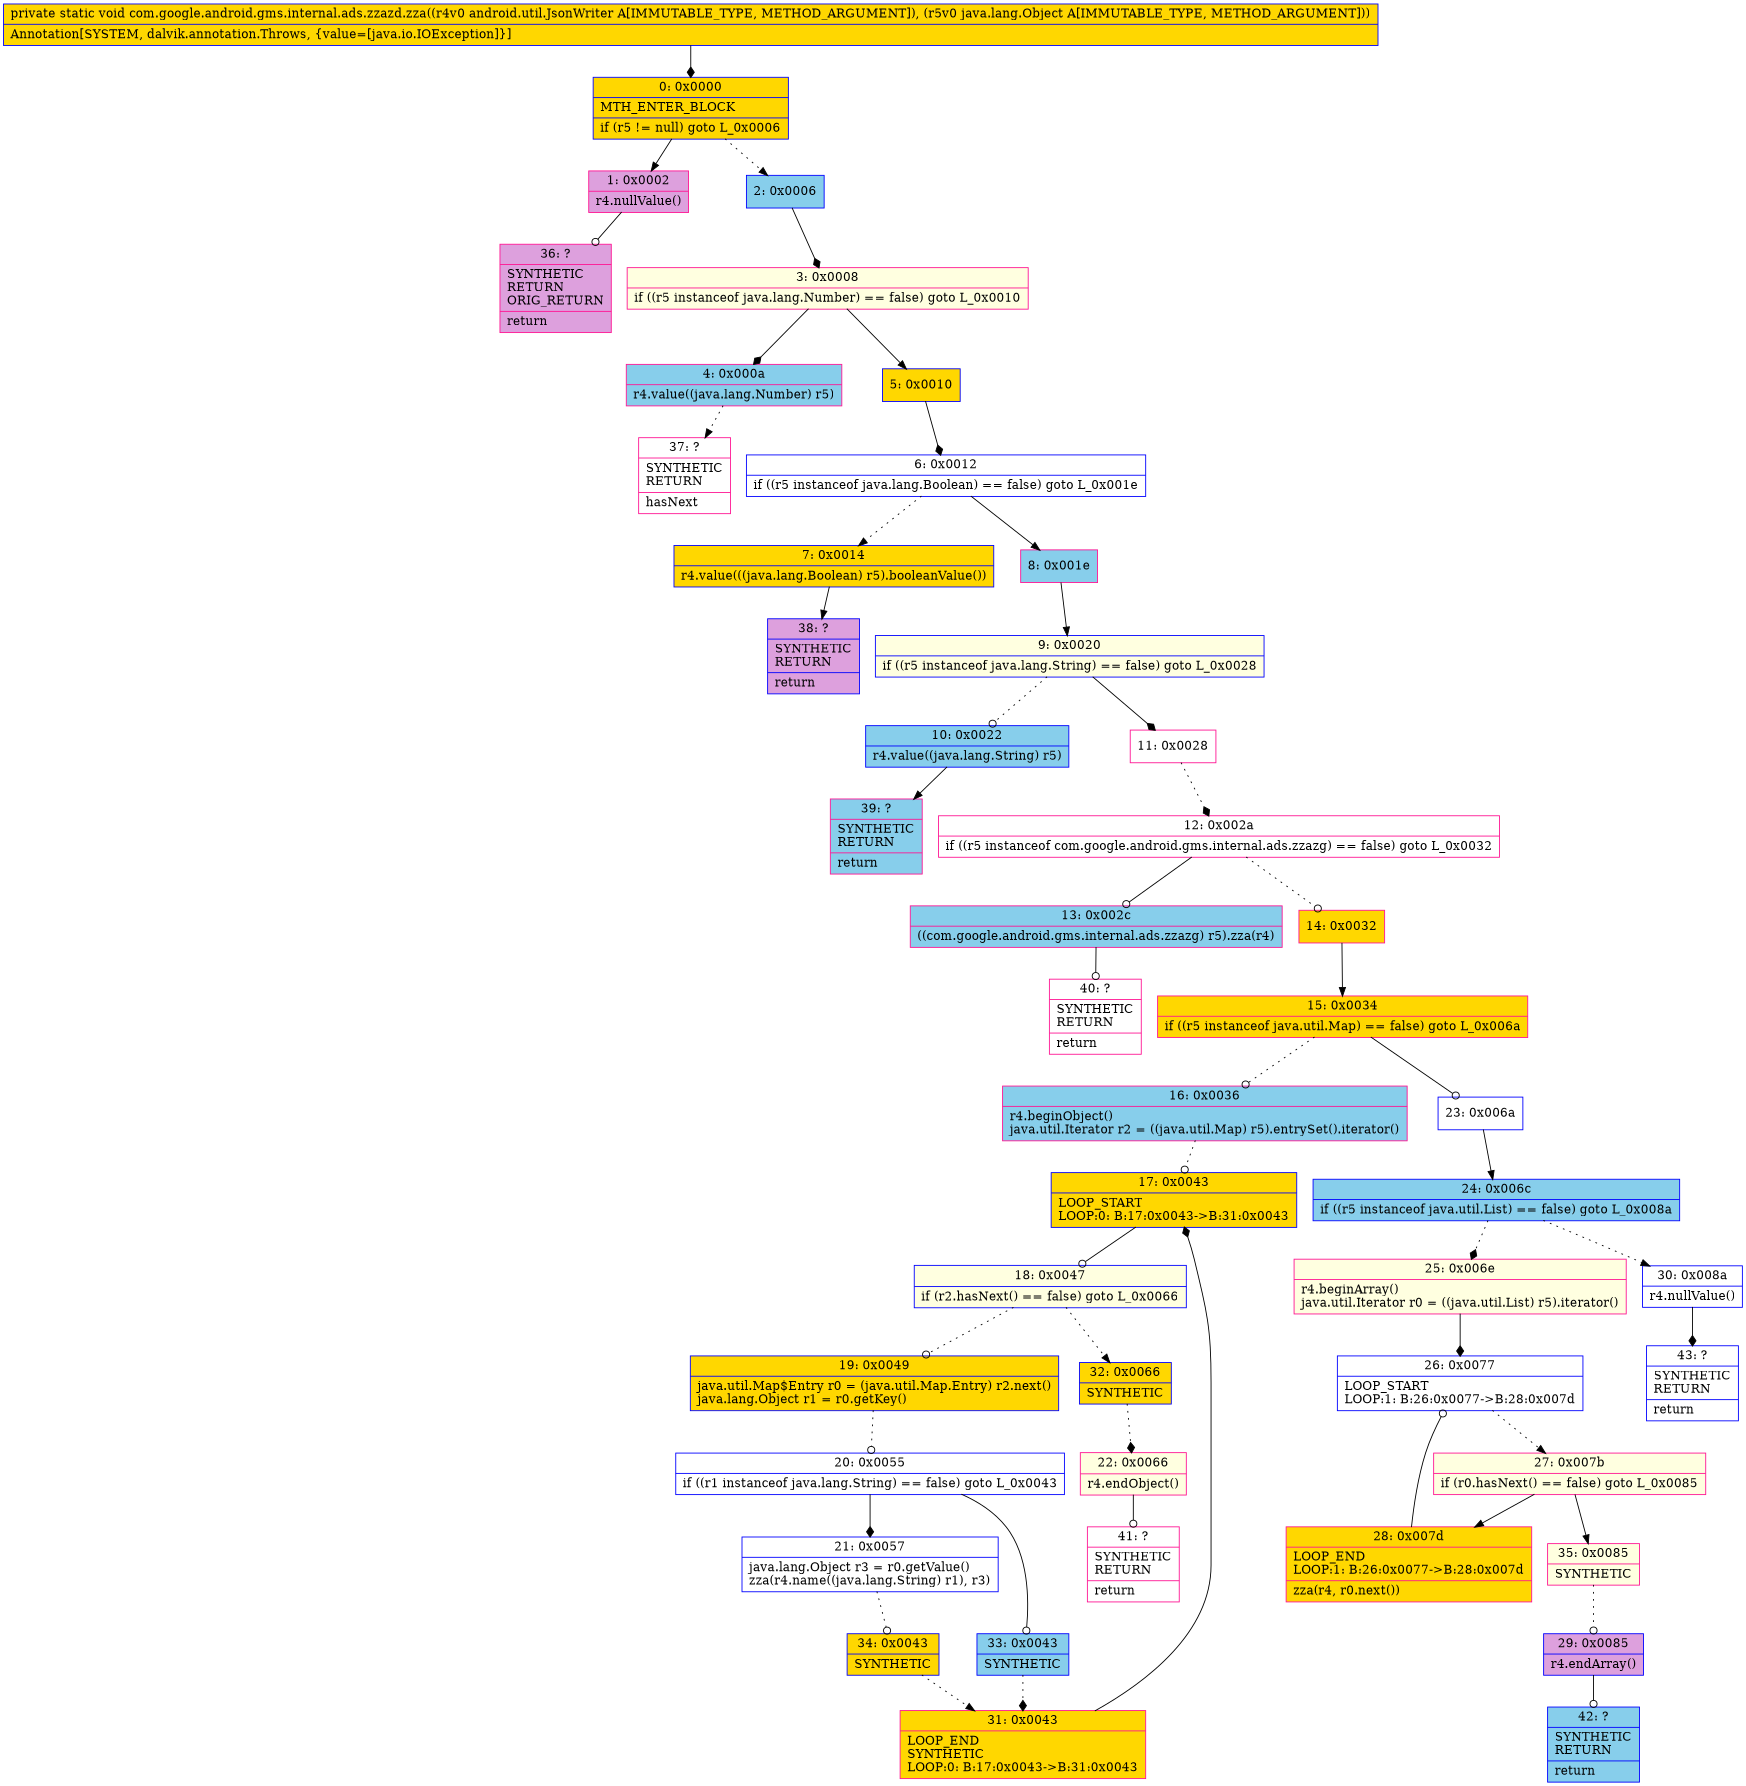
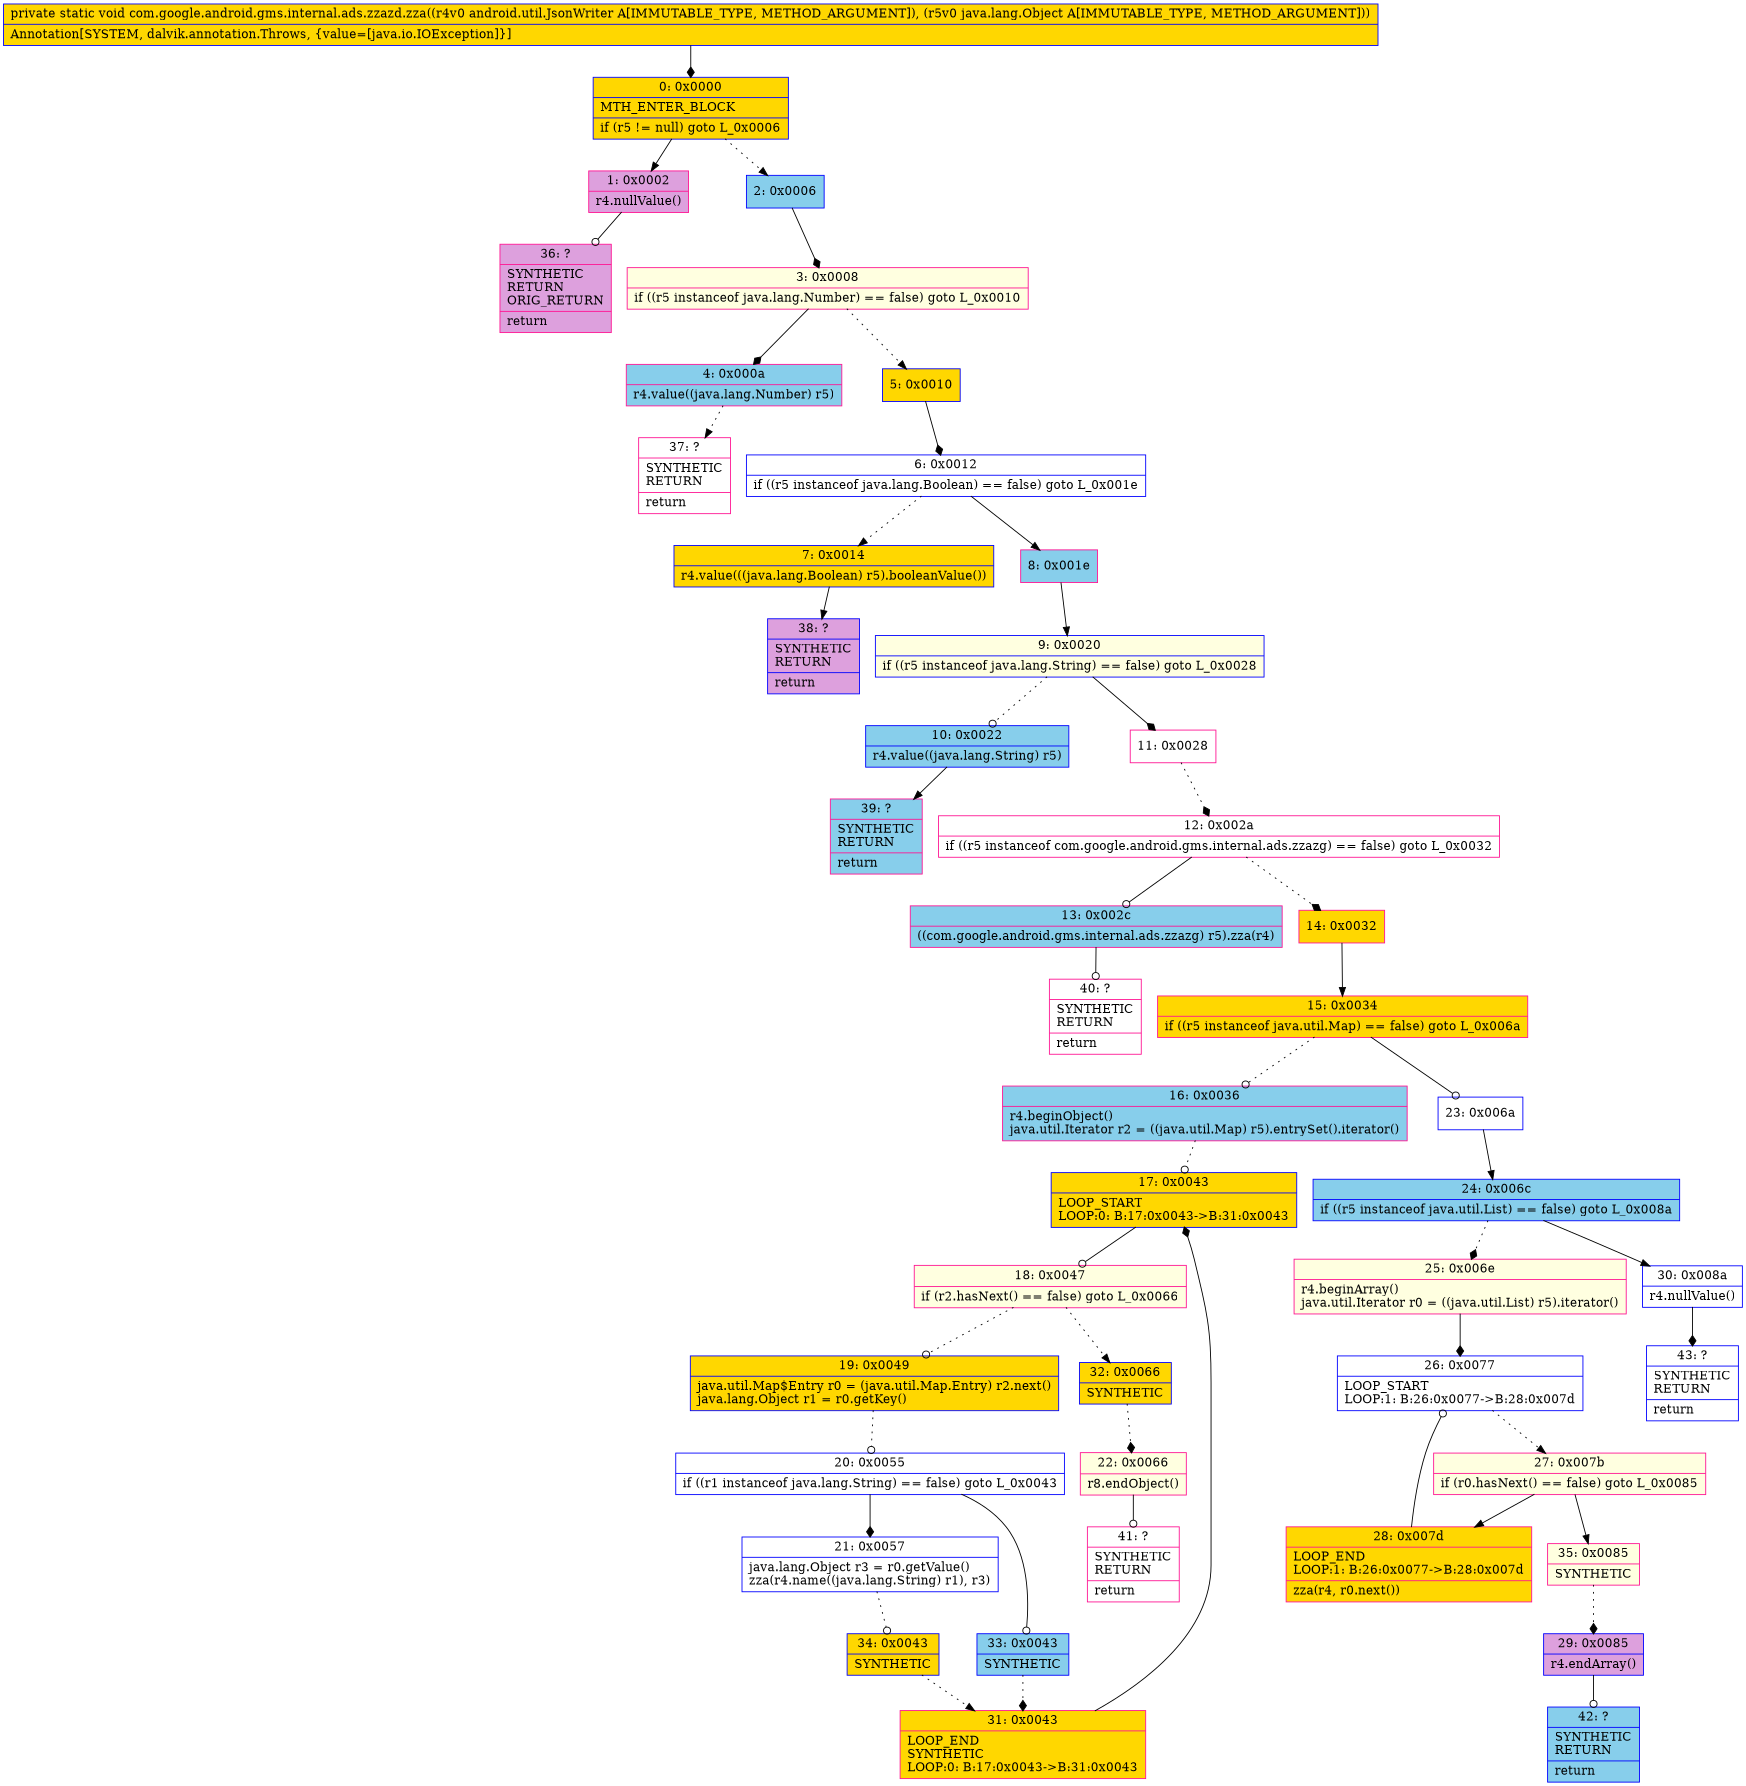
edge "3: 0x0008" -> "5: 0x0010": style solid -> dotted
node "37: ?": text "hasNext" -> "return"
edge "12: 0x002a" -> "14: 0x0032": arrowhead odot -> diamond
edge "24: 0x006c" -> "30: 0x008a": style dotted -> solid
node "18: 0x0047": color blue -> deeppink
node "22: 0x0066": text "r4.endObject()" -> "r8.endObject()"
edge "35: 0x0085" -> "29: 0x0085": arrowhead odot -> diamond
